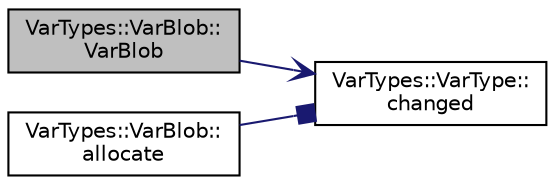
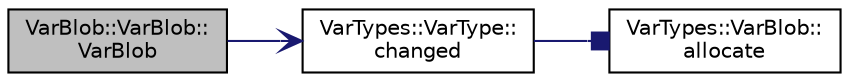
node "VarTypes::VarBlob:: VarBlob": label "VarTypes::VarBlob:: VarBlob" -> "VarBlob::VarBlob:: VarBlob"
edge "VarTypes::VarBlob:: allocate" -> "VarTypes::VarType:: changed": reversed
